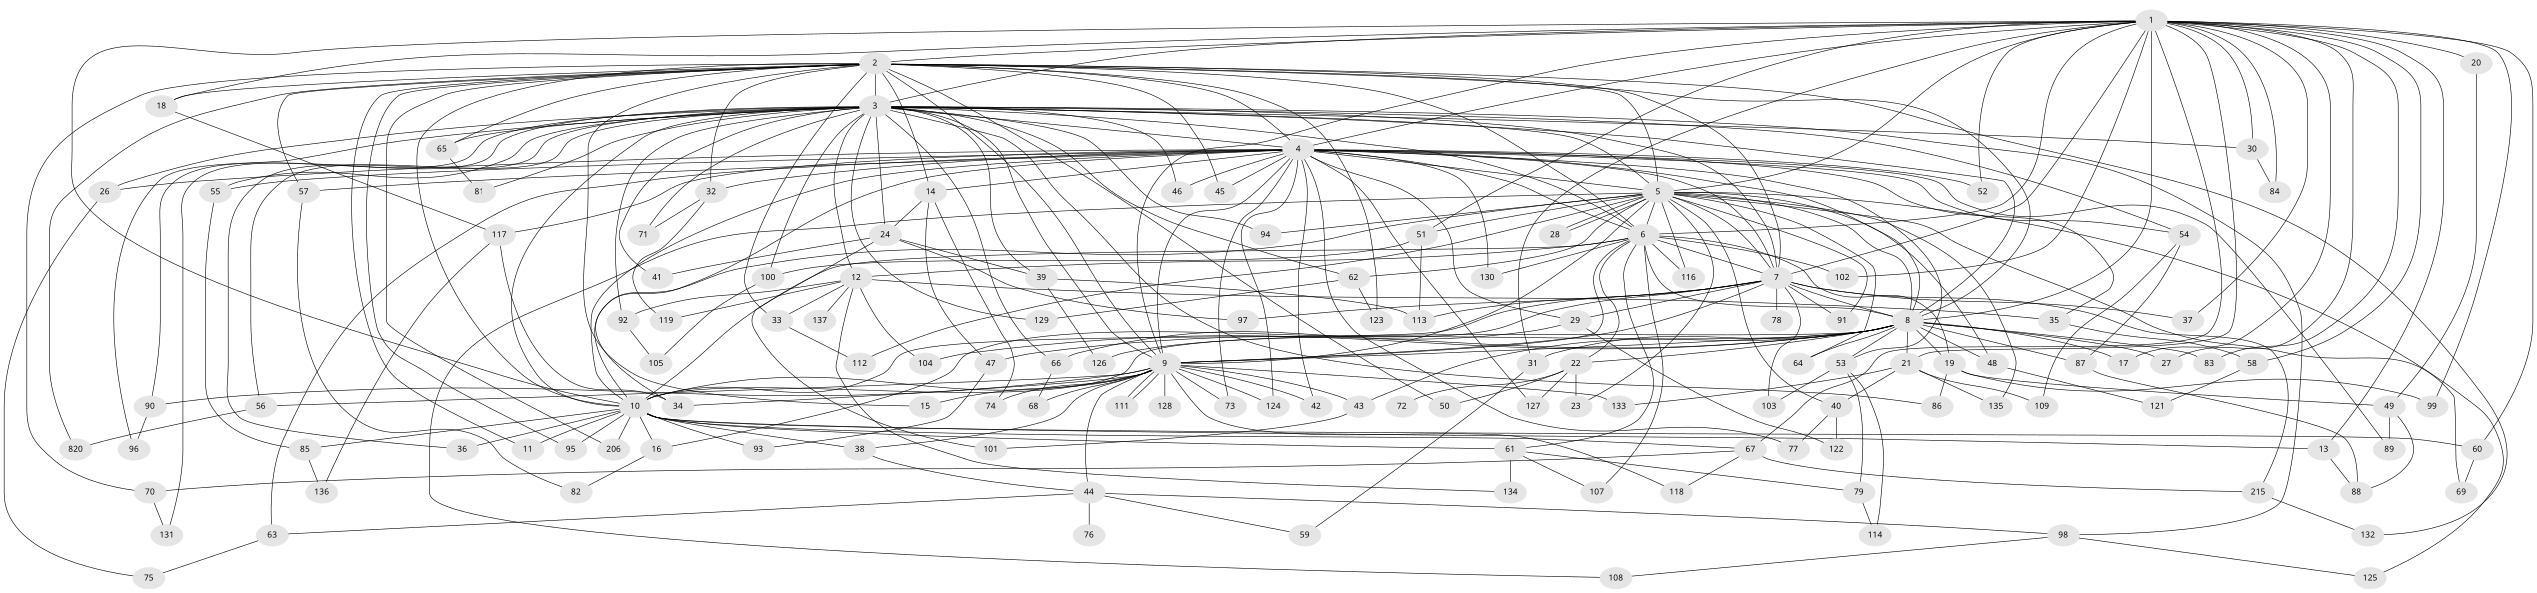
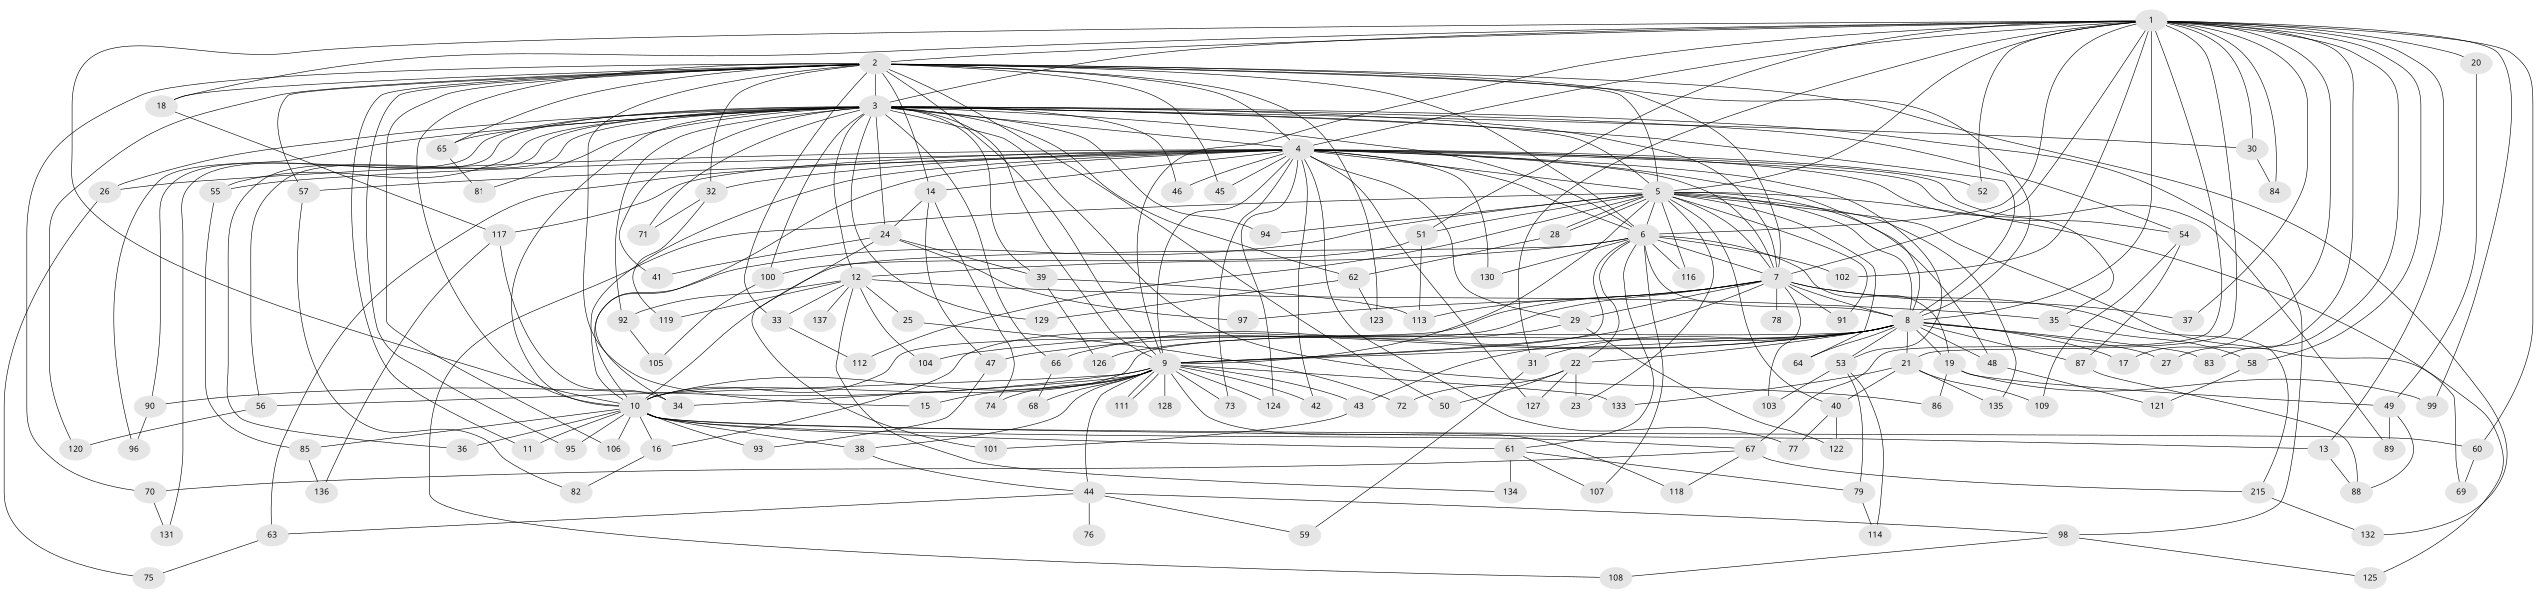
edge "5" -- "62": now "28" -- "62"
node "25": added
node "820": label "820" -> "120"
node "206": label "206" -> "106"
